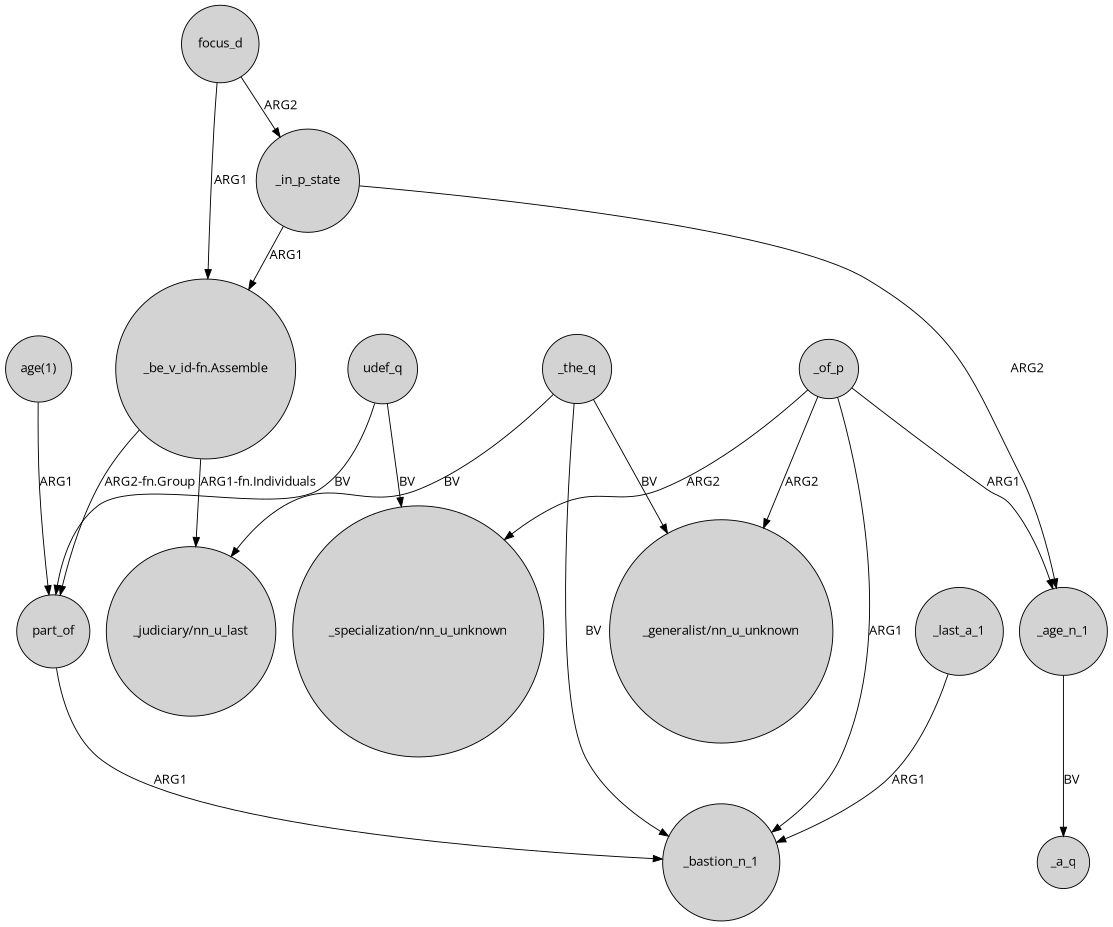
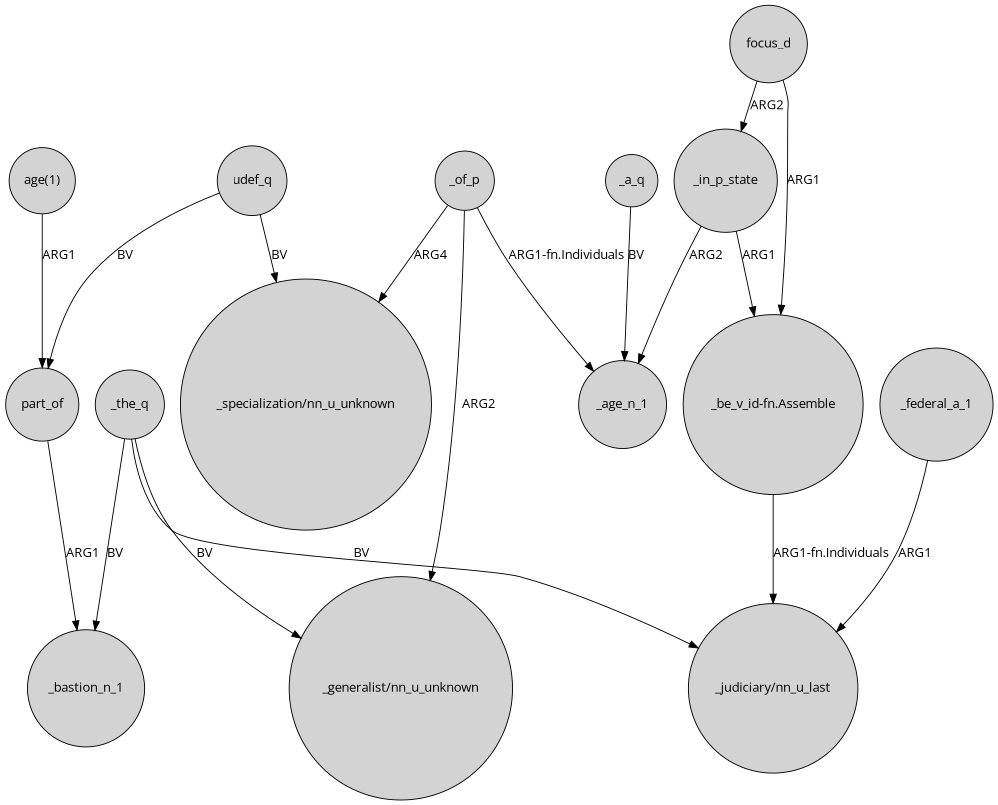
node "_federal_a_1": added
edge "_of_p" -> "_specialization/nn_u_unknown": label "ARG2" -> "ARG4"
edge "_of_p" -> "_age_n_1": label "ARG1" -> "ARG1-fn.Individuals"
edge "_be_v_id-fn.Assemble" -> "part_of": removed, label "ARG2-fn.Group"
edge "_of_p" -> "_bastion_n_1": removed, label "ARG1"
node "_last_a_1": removed
edge "_age_n_1" -> "_a_q": reversed
